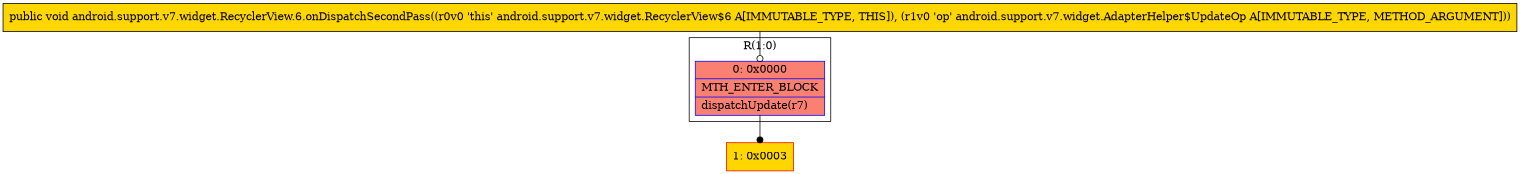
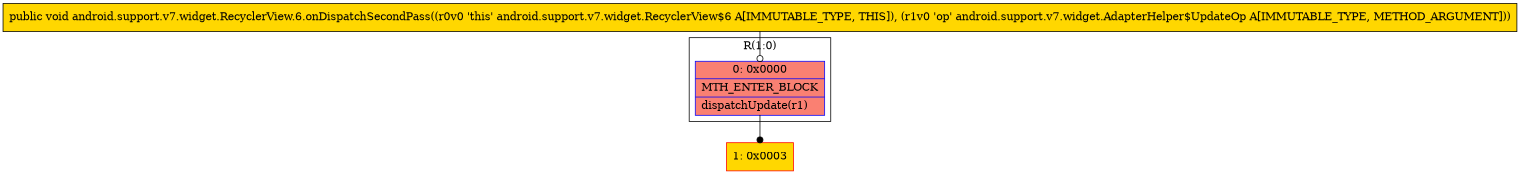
node "0: 0x0000": text "dispatchUpdate(r7)" -> "dispatchUpdate(r1)"
